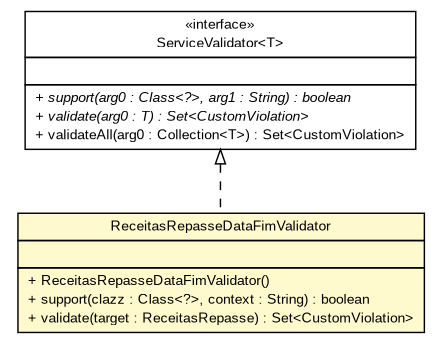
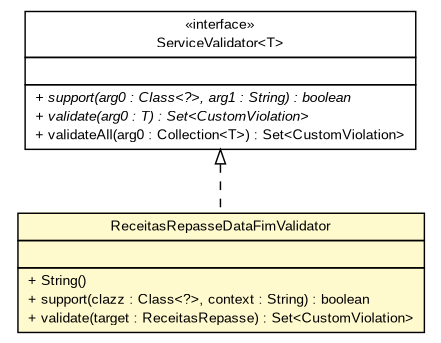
node "ReceitasRepasseDataFimValidator": text "+ ReceitasRepasseDataFimValidator()" -> "+ String()"
